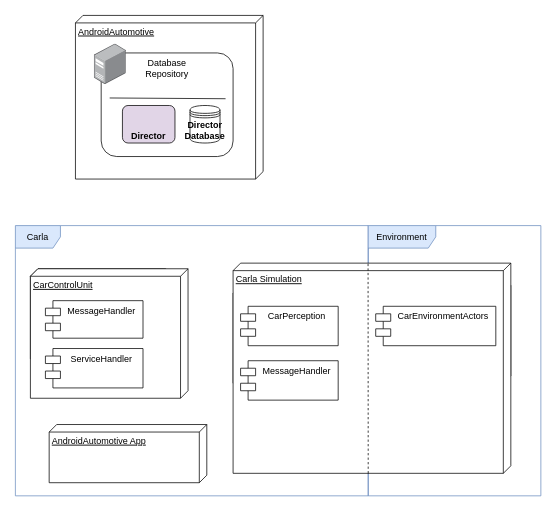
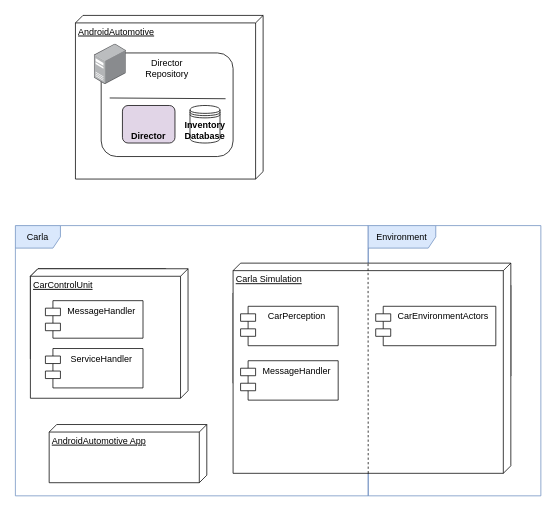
node "Database Repository": label "Database Repository" -> "Director Repository"
node "Director Database": label "Director Database" -> "Inventory Database"
